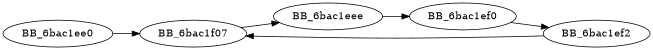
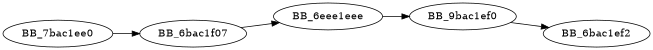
node "BB_6bac1eee": label "BB_6bac1eee" -> "BB_6eee1eee"
node "BB_6bac1ef0": label "BB_6bac1ef0" -> "BB_9bac1ef0"
node "BB_6bac1ee0": label "BB_6bac1ee0" -> "BB_7bac1ee0"
edge "BB_6bac1ef2" -> "BB_6bac1f07": removed
